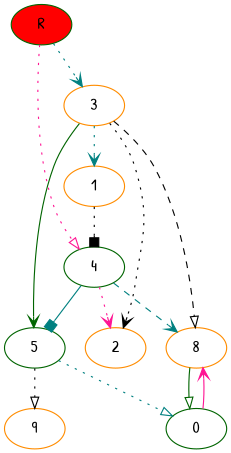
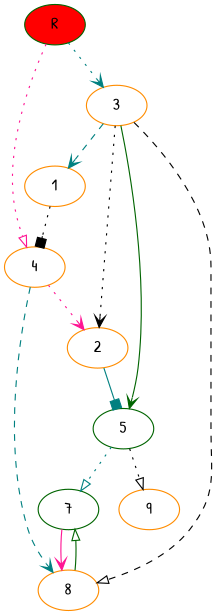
edge "3" -> "1": style dotted -> dashed
node "4": color darkgreen -> darkorange
edge "4" -> "5": now "2" -> "5"
node "0": label "0" -> "7"
